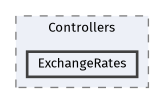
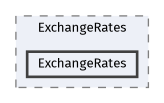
cluster "Controllers": label "Controllers" -> "ExchangeRates"
